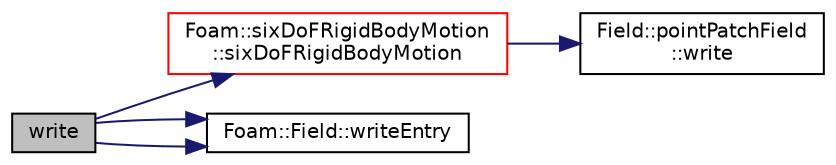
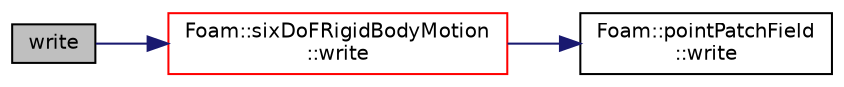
node "Foam::sixDoFRigidBodyMotion ::sixDoFRigidBodyMotion": label "Foam::sixDoFRigidBodyMotion ::sixDoFRigidBodyMotion" -> "Foam::sixDoFRigidBodyMotion ::write"
node "Field::pointPatchField ::write": label "Field::pointPatchField ::write" -> "Foam::pointPatchField ::write"
node "Foam::Field::writeEntry": removed
